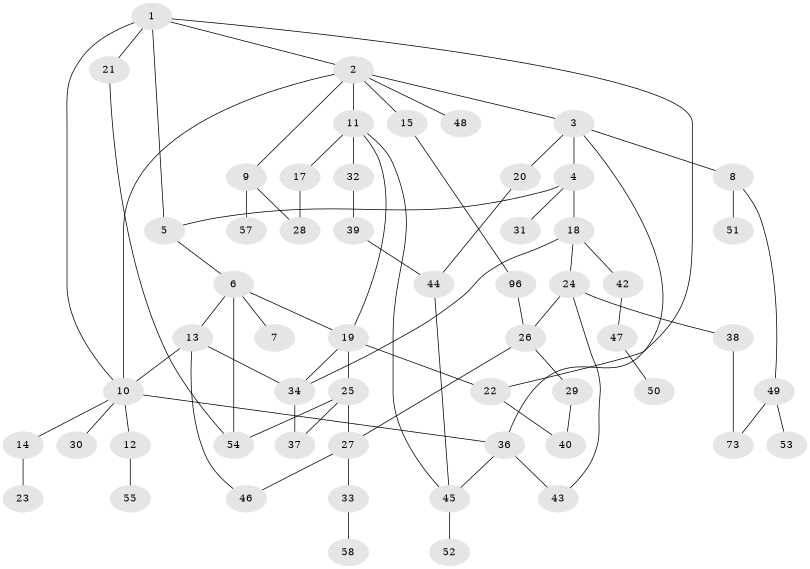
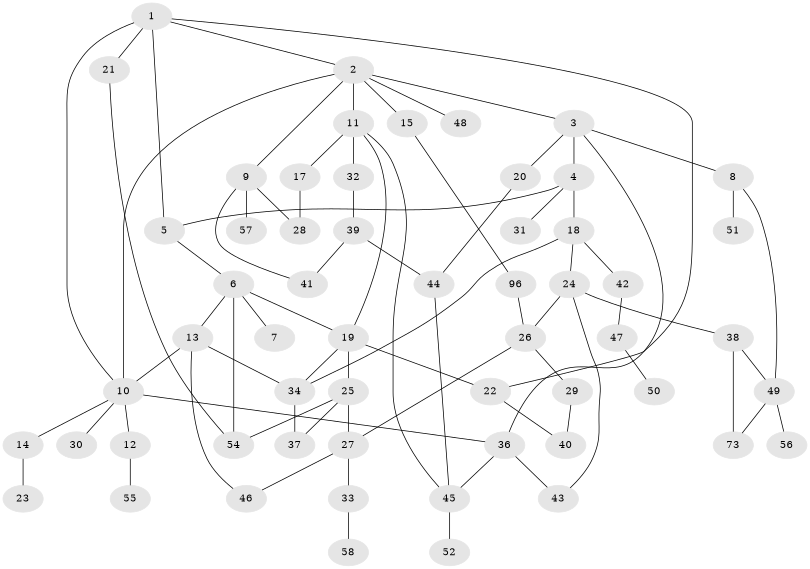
node "41": added
edge "38" -- "49": added
node "53": label "53" -> "56"
